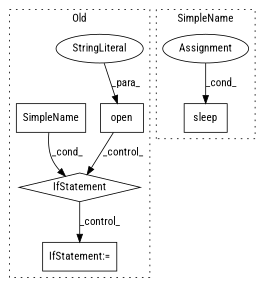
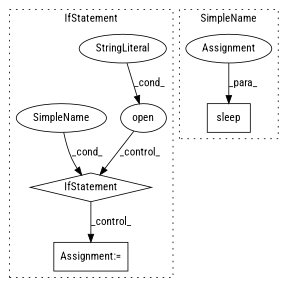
cluster "Old": label "Old" -> "IfStatement"
edge "StringLiteral" -> "open": label "_para_" -> "_cond_"
edge "Assignment" -> "sleep": label "_cond_" -> "_para_"
node "SimpleName": shape box -> ellipse
node "open": shape box -> ellipse
node "IfStatement:=": label "IfStatement:=" -> "Assignment:="
